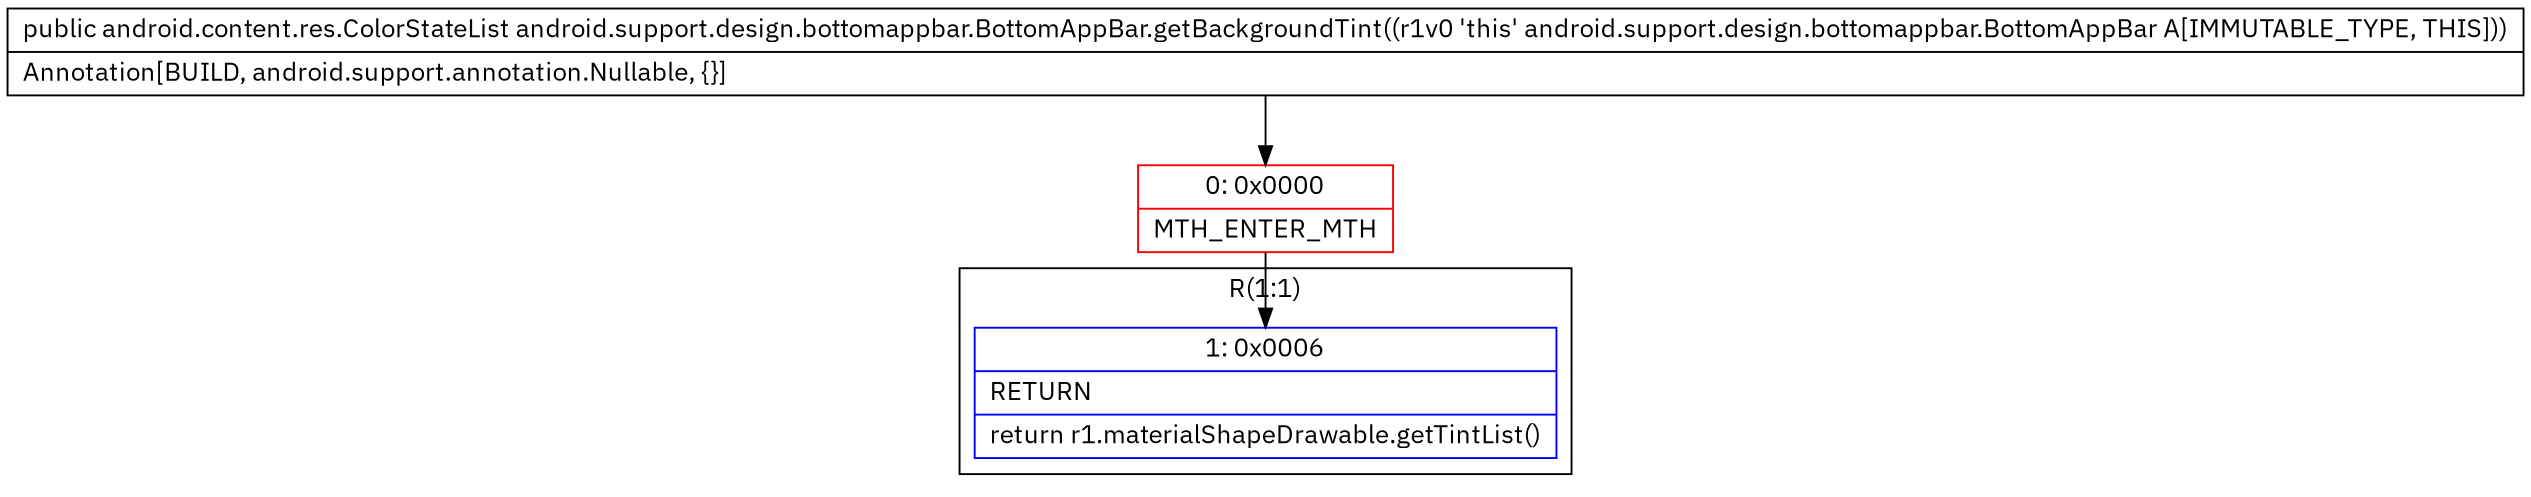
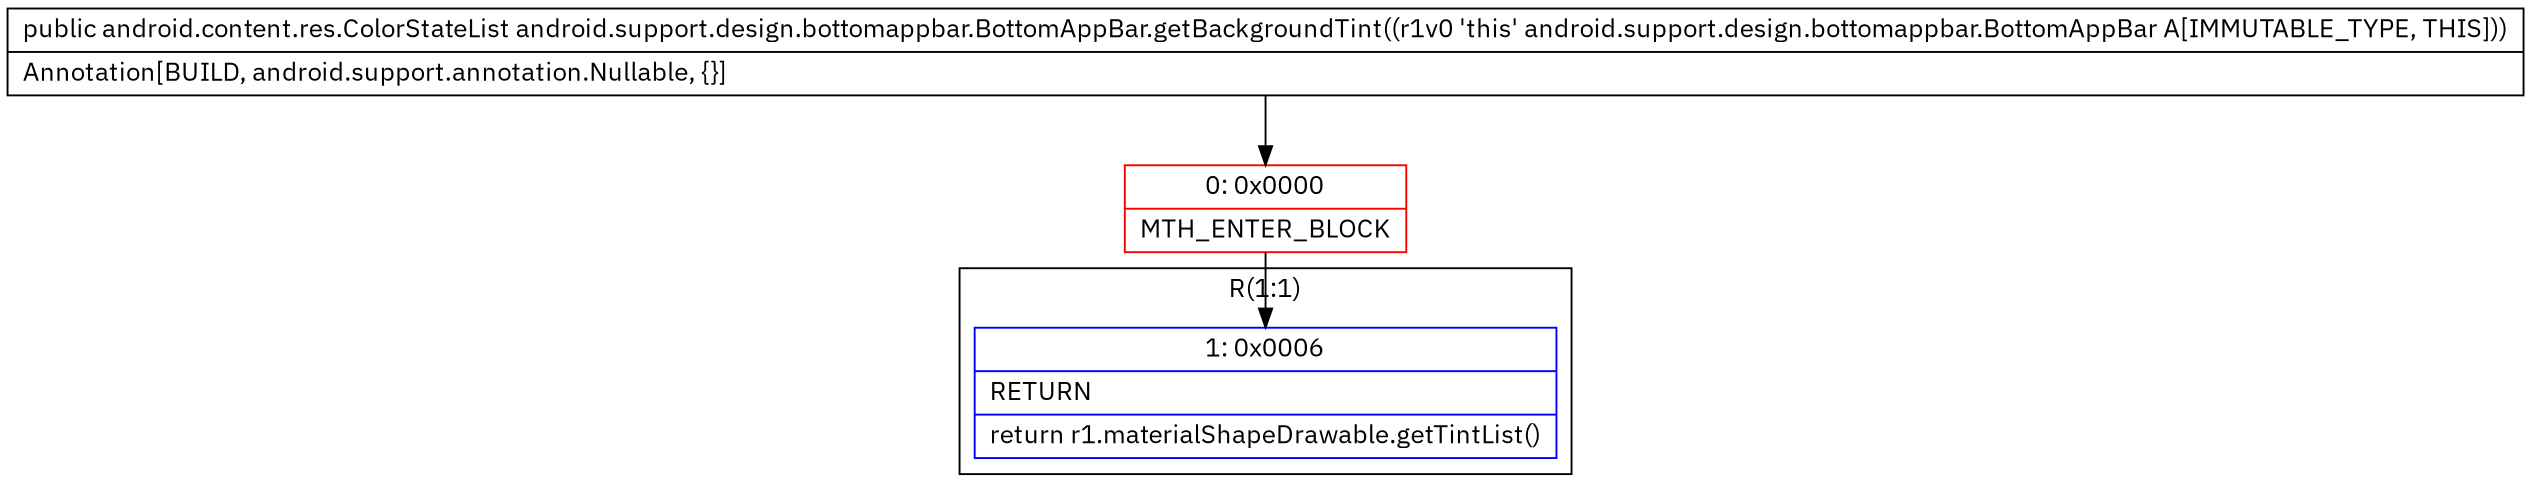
node "0: 0x0000": text "MTH_ENTER_MTH" -> "MTH_ENTER_BLOCK"
